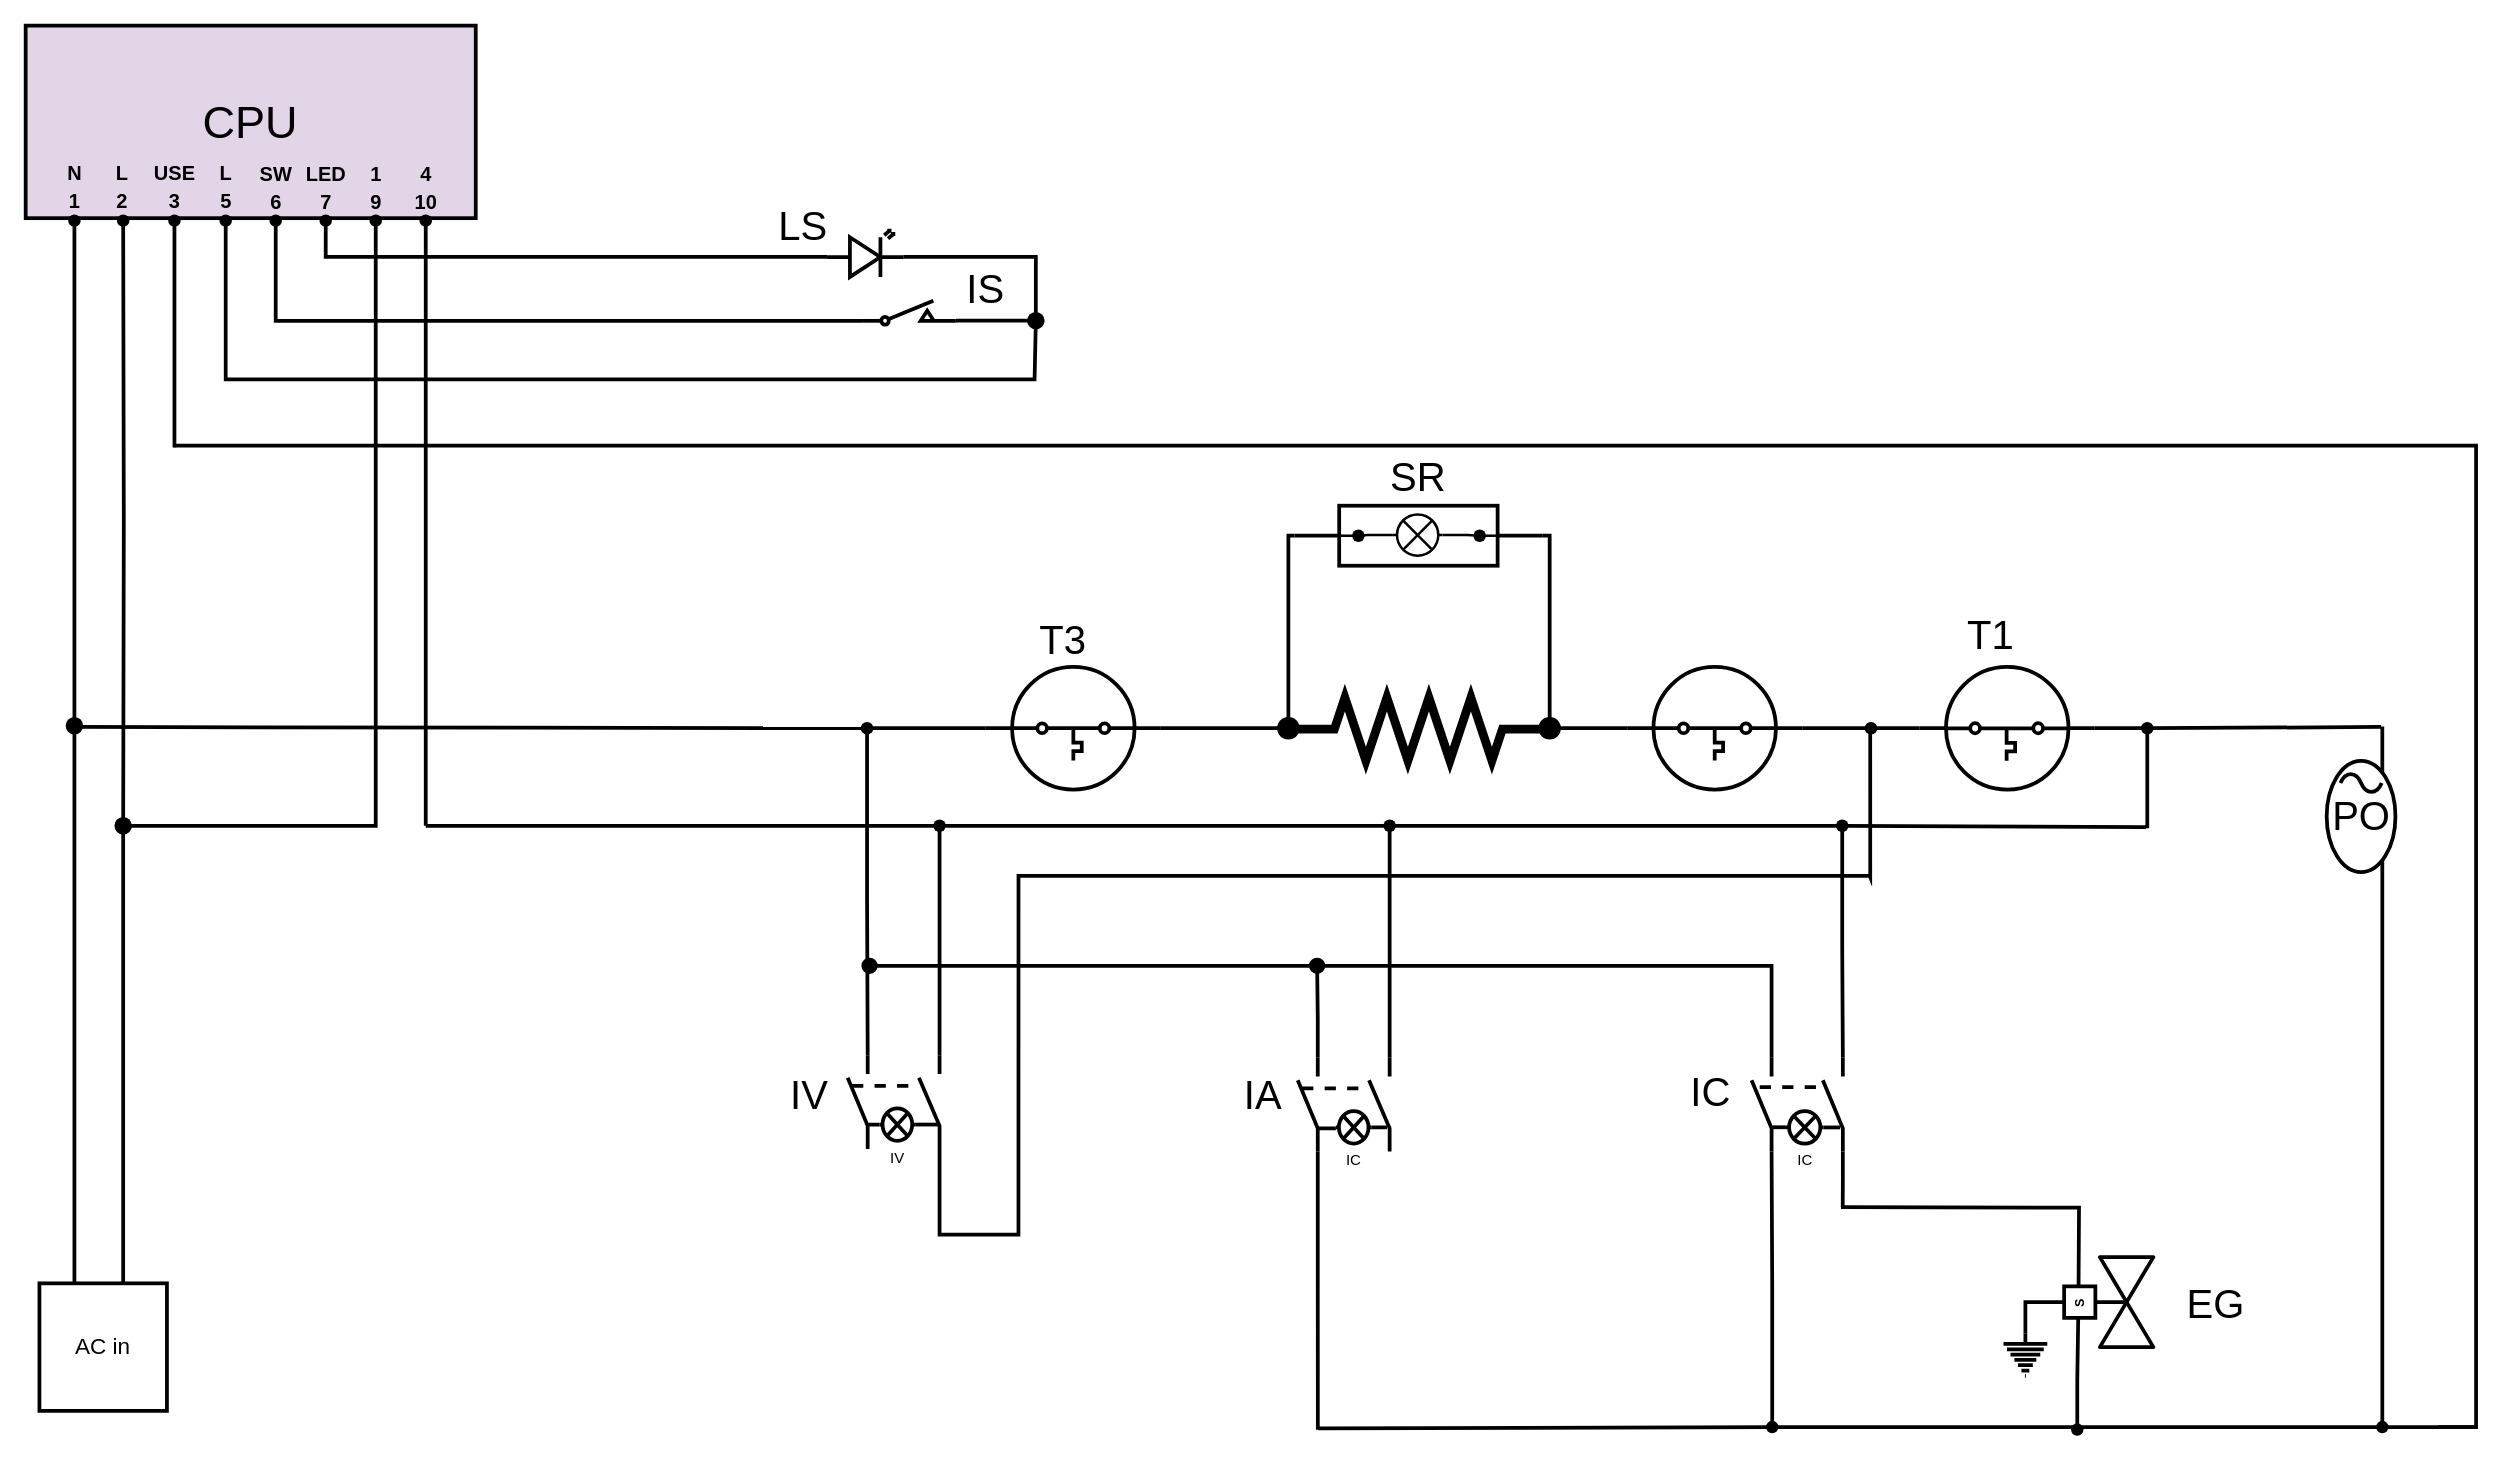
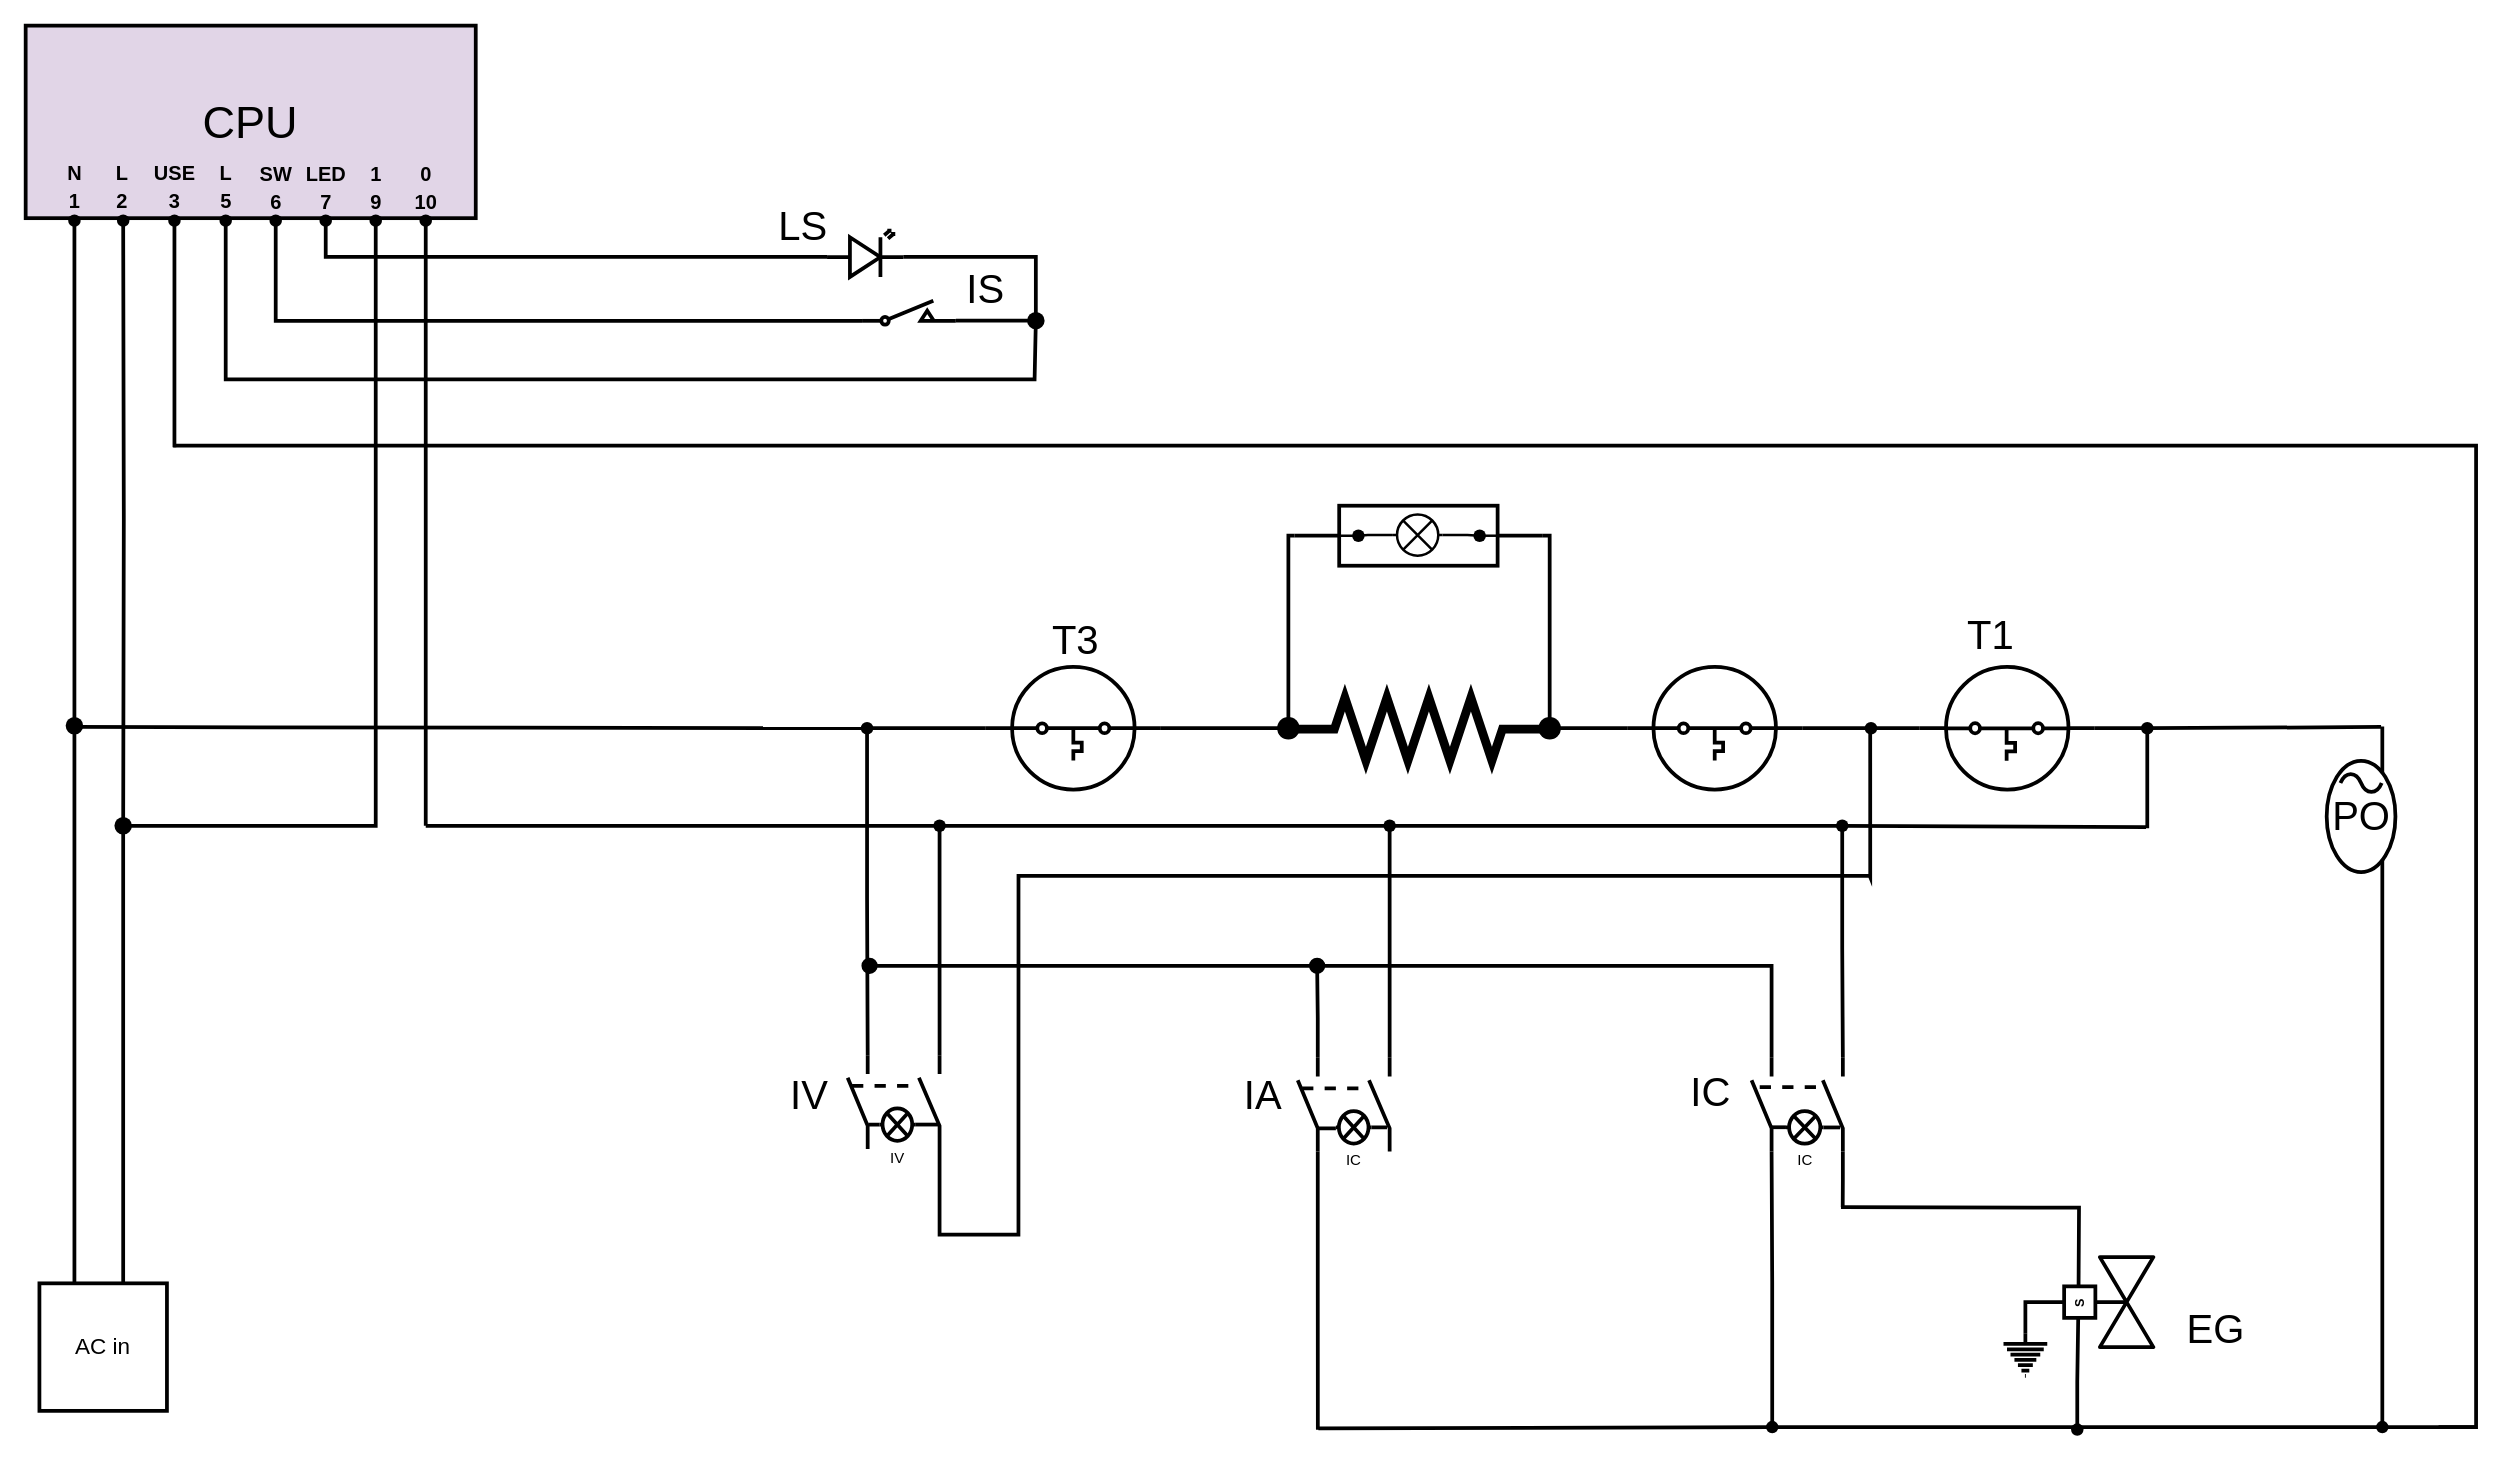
node "4": label "4" -> "0"
node "SR": removed
node "T3": moved (1063, 641) -> (1076, 641)
node "EG": moved (2216, 1304) -> (2216, 1329)
